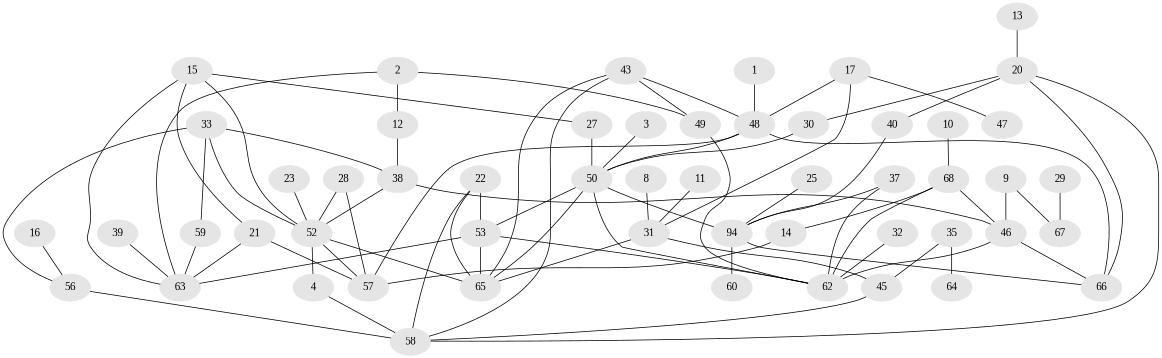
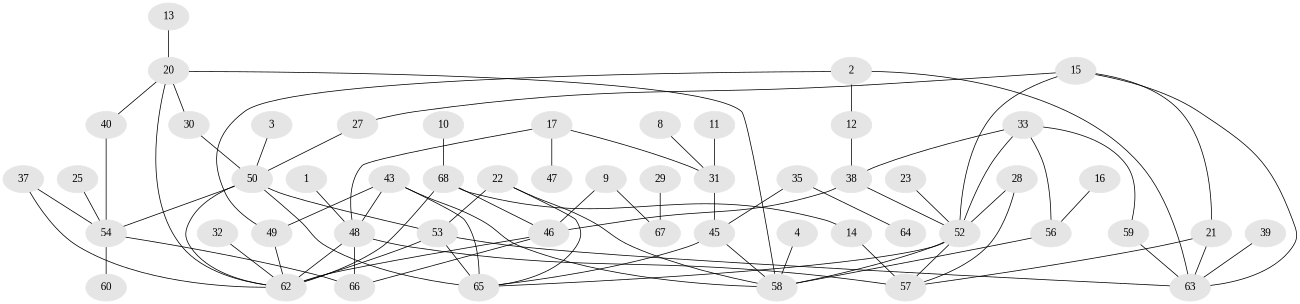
edge "48" -- "50": now "48" -- "62"
edge "20" -- "66": now "20" -- "62"
node "94": label "94" -> "54"
edge "52" -- "4": now "52" -- "58"
edge "31" -- "65": now "45" -- "65"
